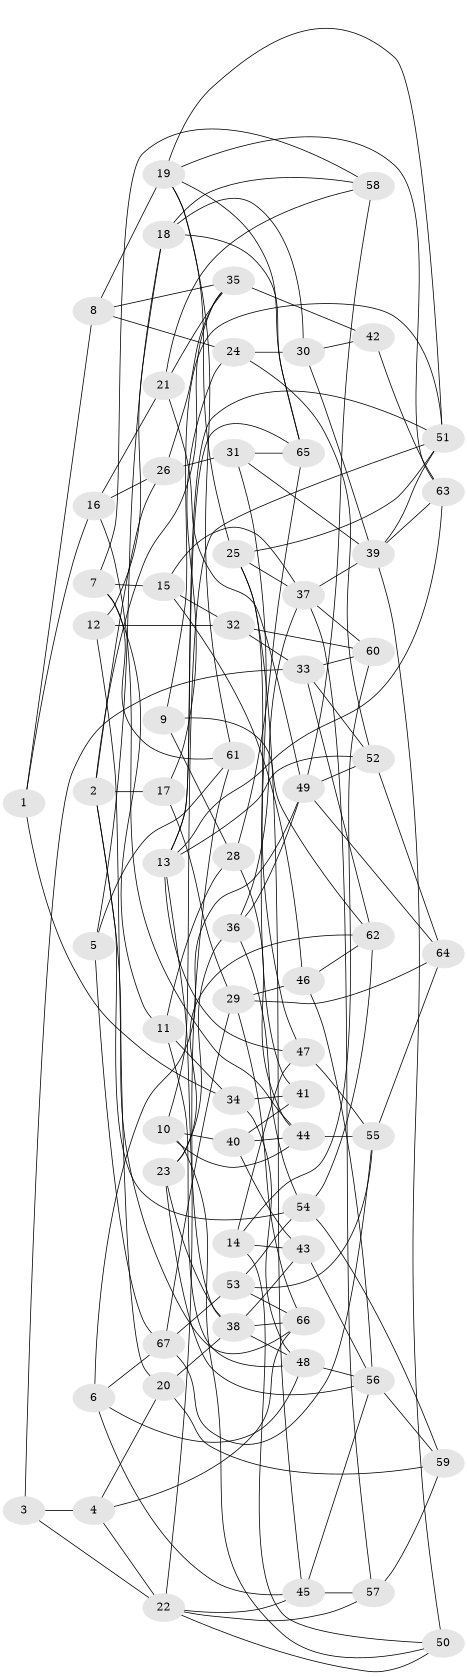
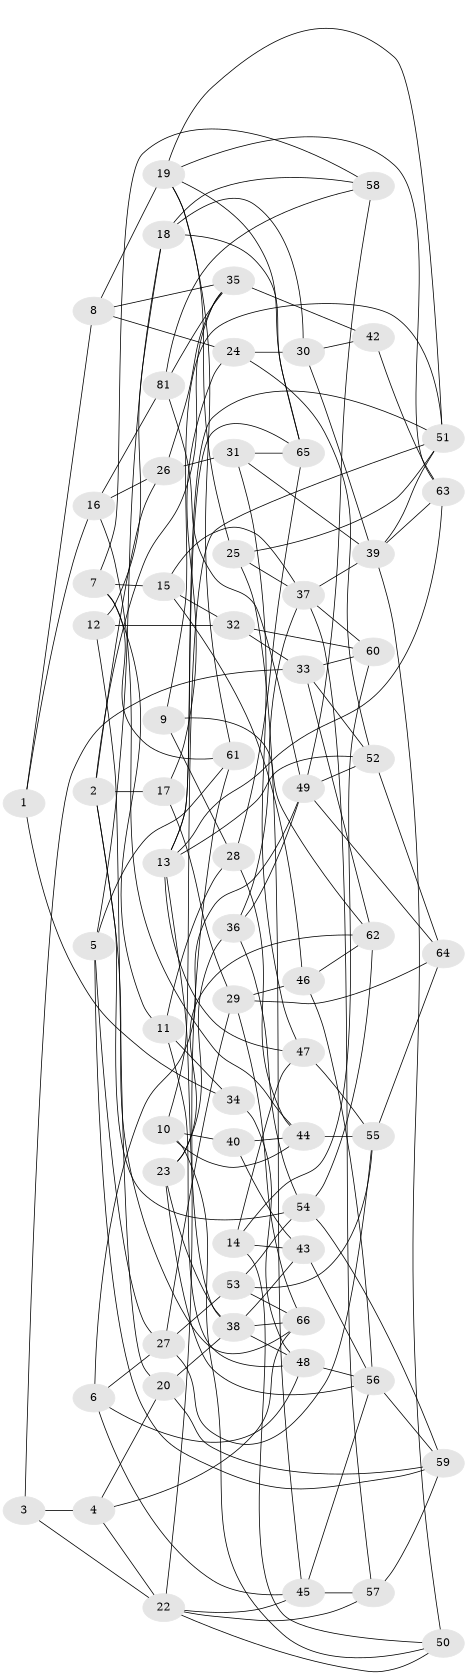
node "21": label "21" -> "81"
node "41": removed
edge "5" -- "59": added
node "67": label "67" -> "27"
